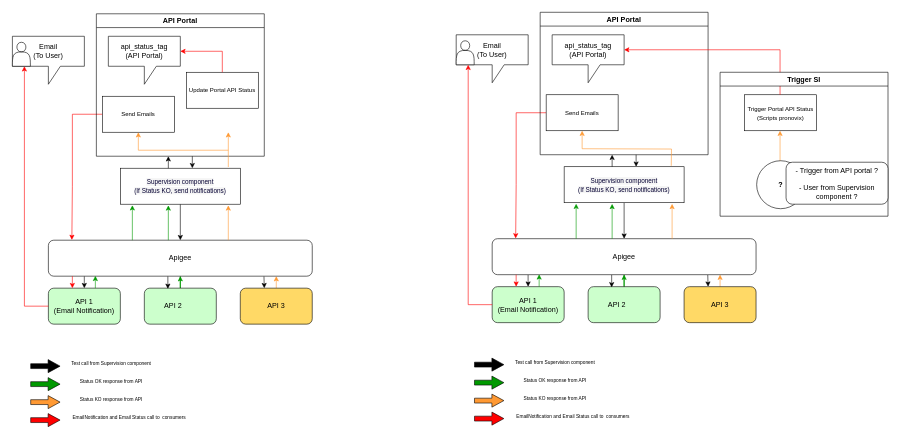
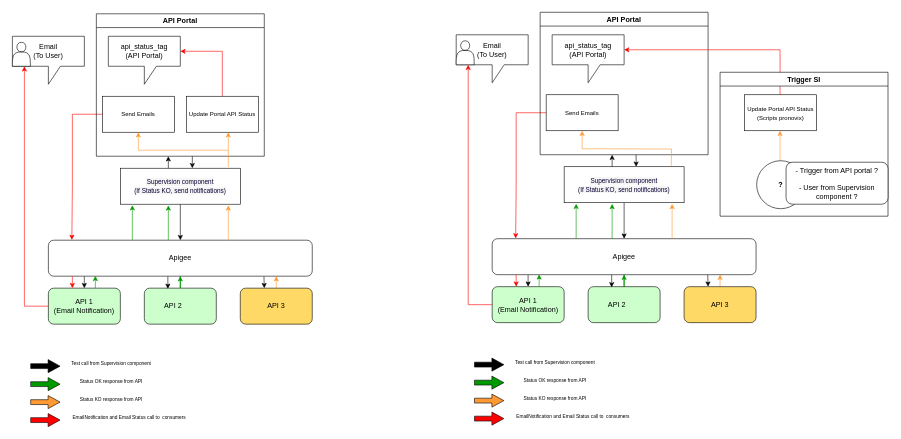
node "Update Portal API Status": moved (222, 90) -> (222, 114)
node "Trigger Portal API Status (Scripts pronovix)": label "Trigger Portal API Status (Scripts pronovix)" -> "Update Portal API Status (Scripts pronovix)"
